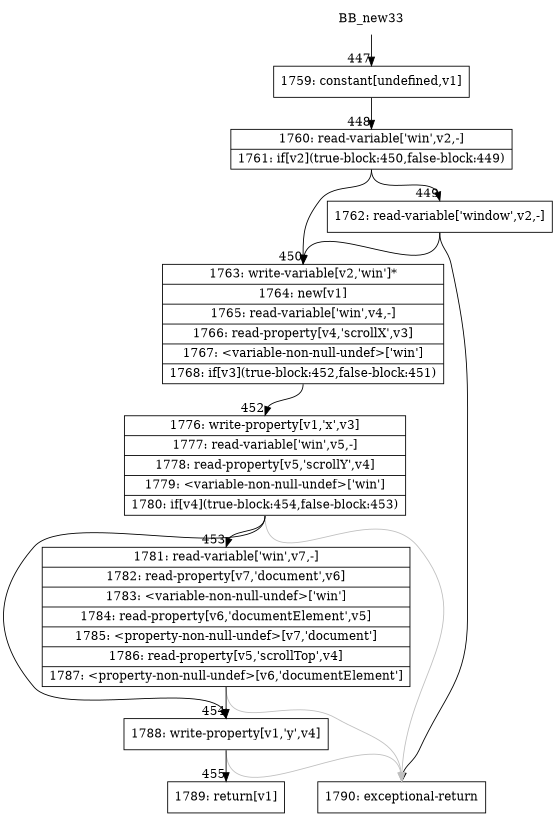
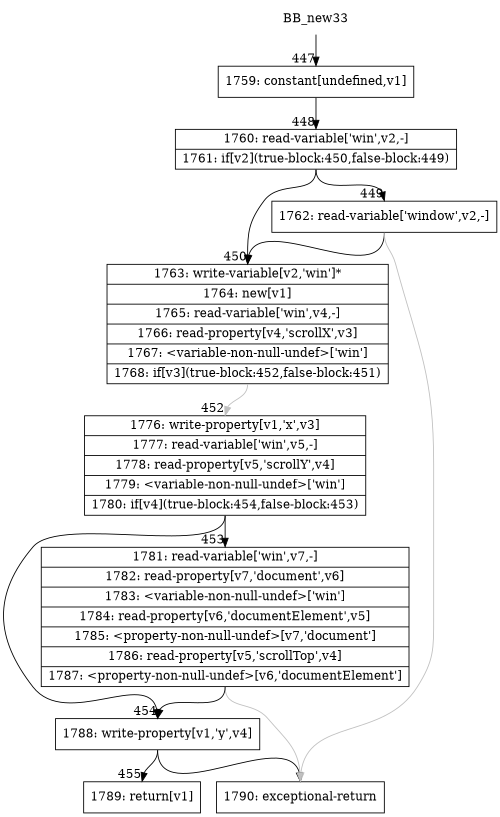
edge "1763: write-variable[v2,'win']*" -> "1776: write-property[v1,'x',v3]": color black -> gray
edge "1762: read-variable['window',v2,-]" -> "1790: exceptional-return": color black -> gray
edge "1776: write-property[v1,'x',v3]" -> "1790: exceptional-return": removed
edge "1788: write-property[v1,'y',v4]" -> "1790: exceptional-return": color gray -> black
